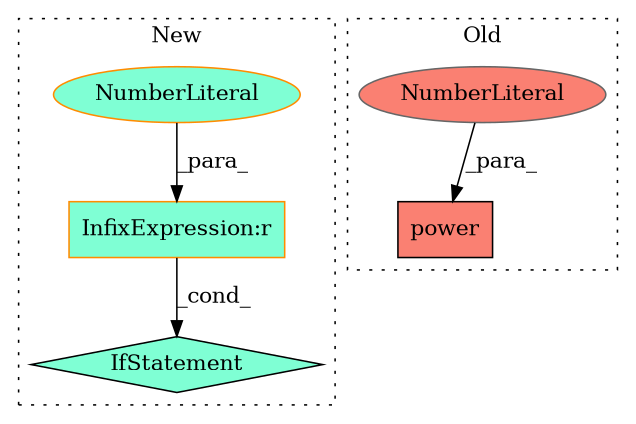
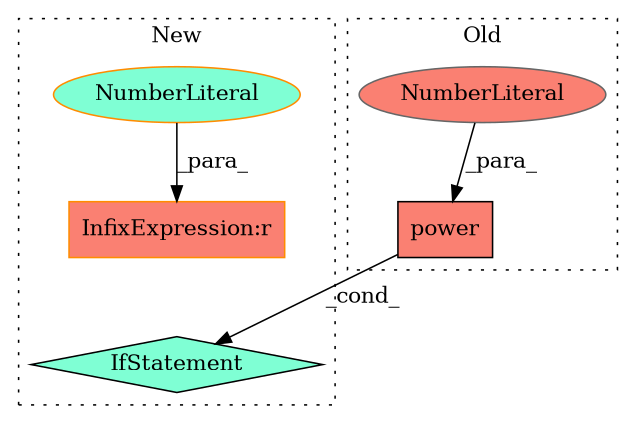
node "InfixExpression:r": fillcolor aquamarine -> salmon
edge "InfixExpression:r" -> "IfStatement": now "power" -> "IfStatement"
